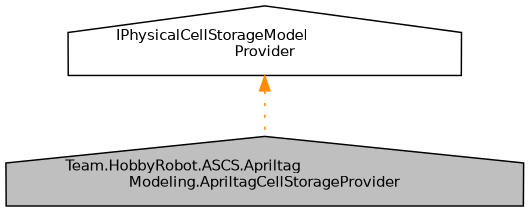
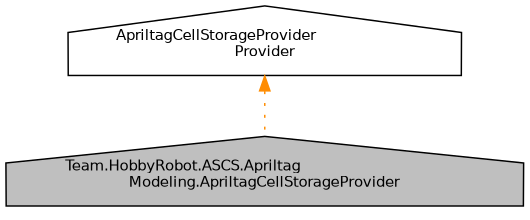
node "IPhysicalCellStorageModel Provider": label "IPhysicalCellStorageModel Provider" -> "ApriltagCellStorageProvider Provider"
